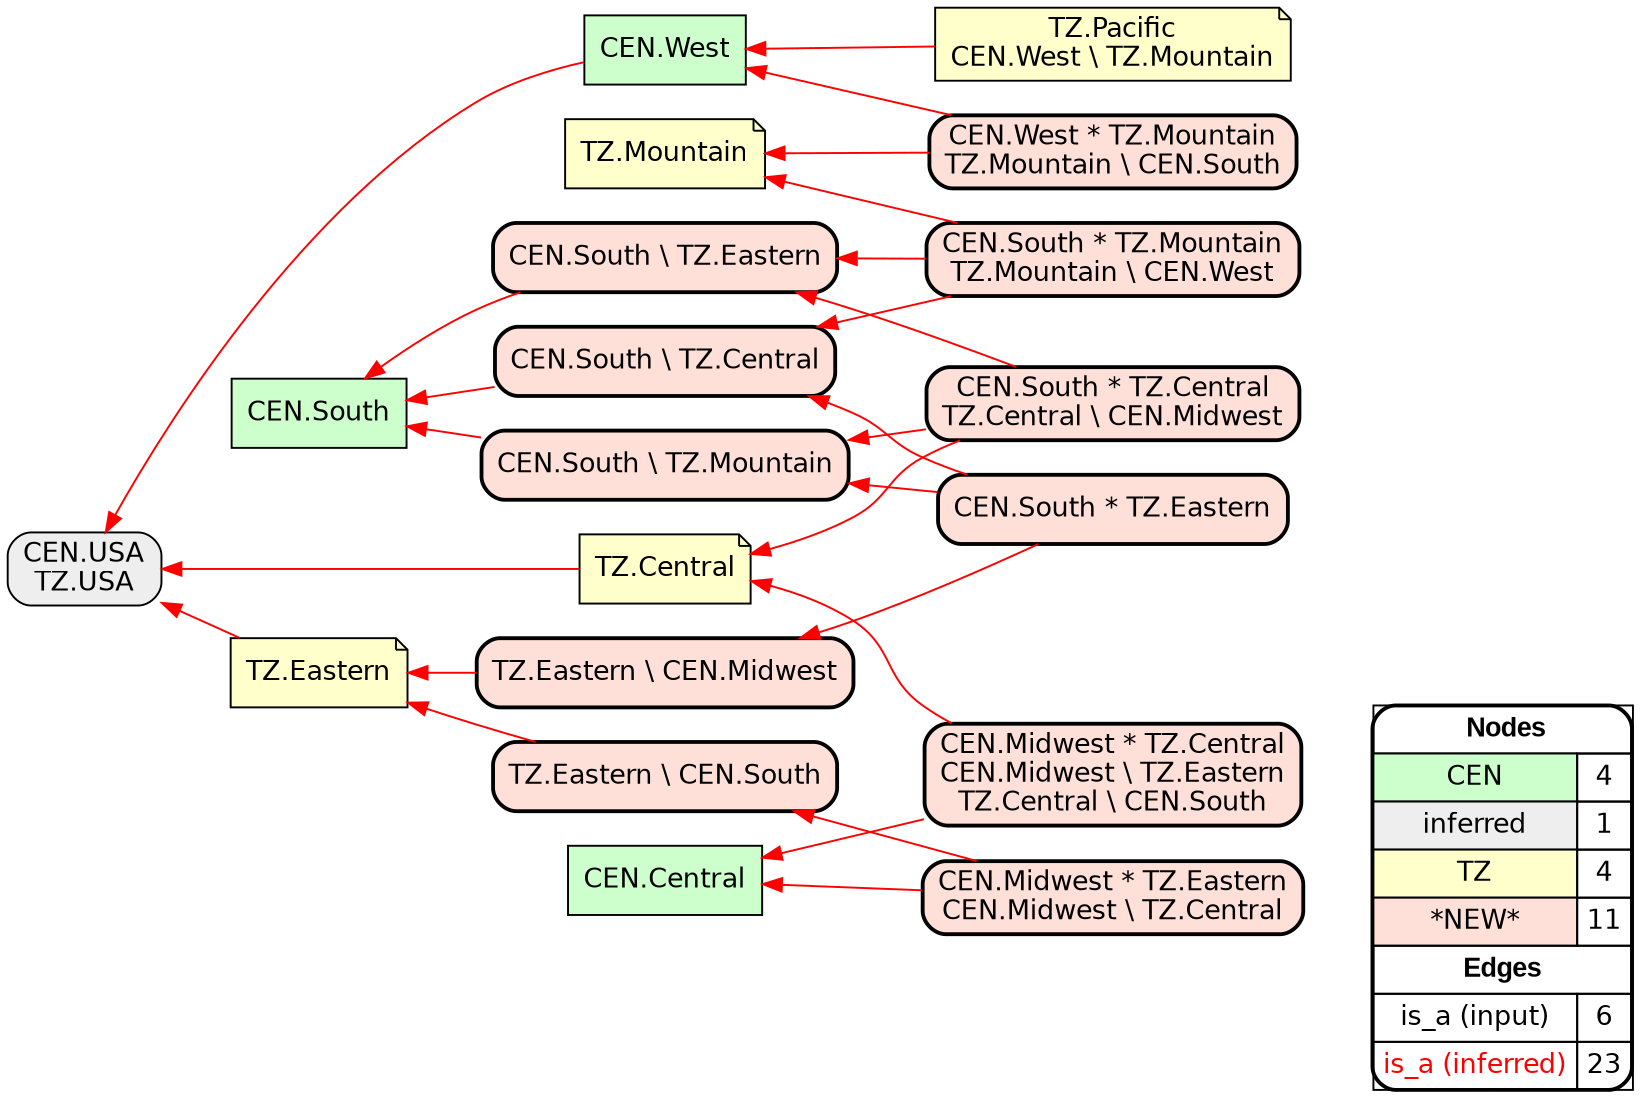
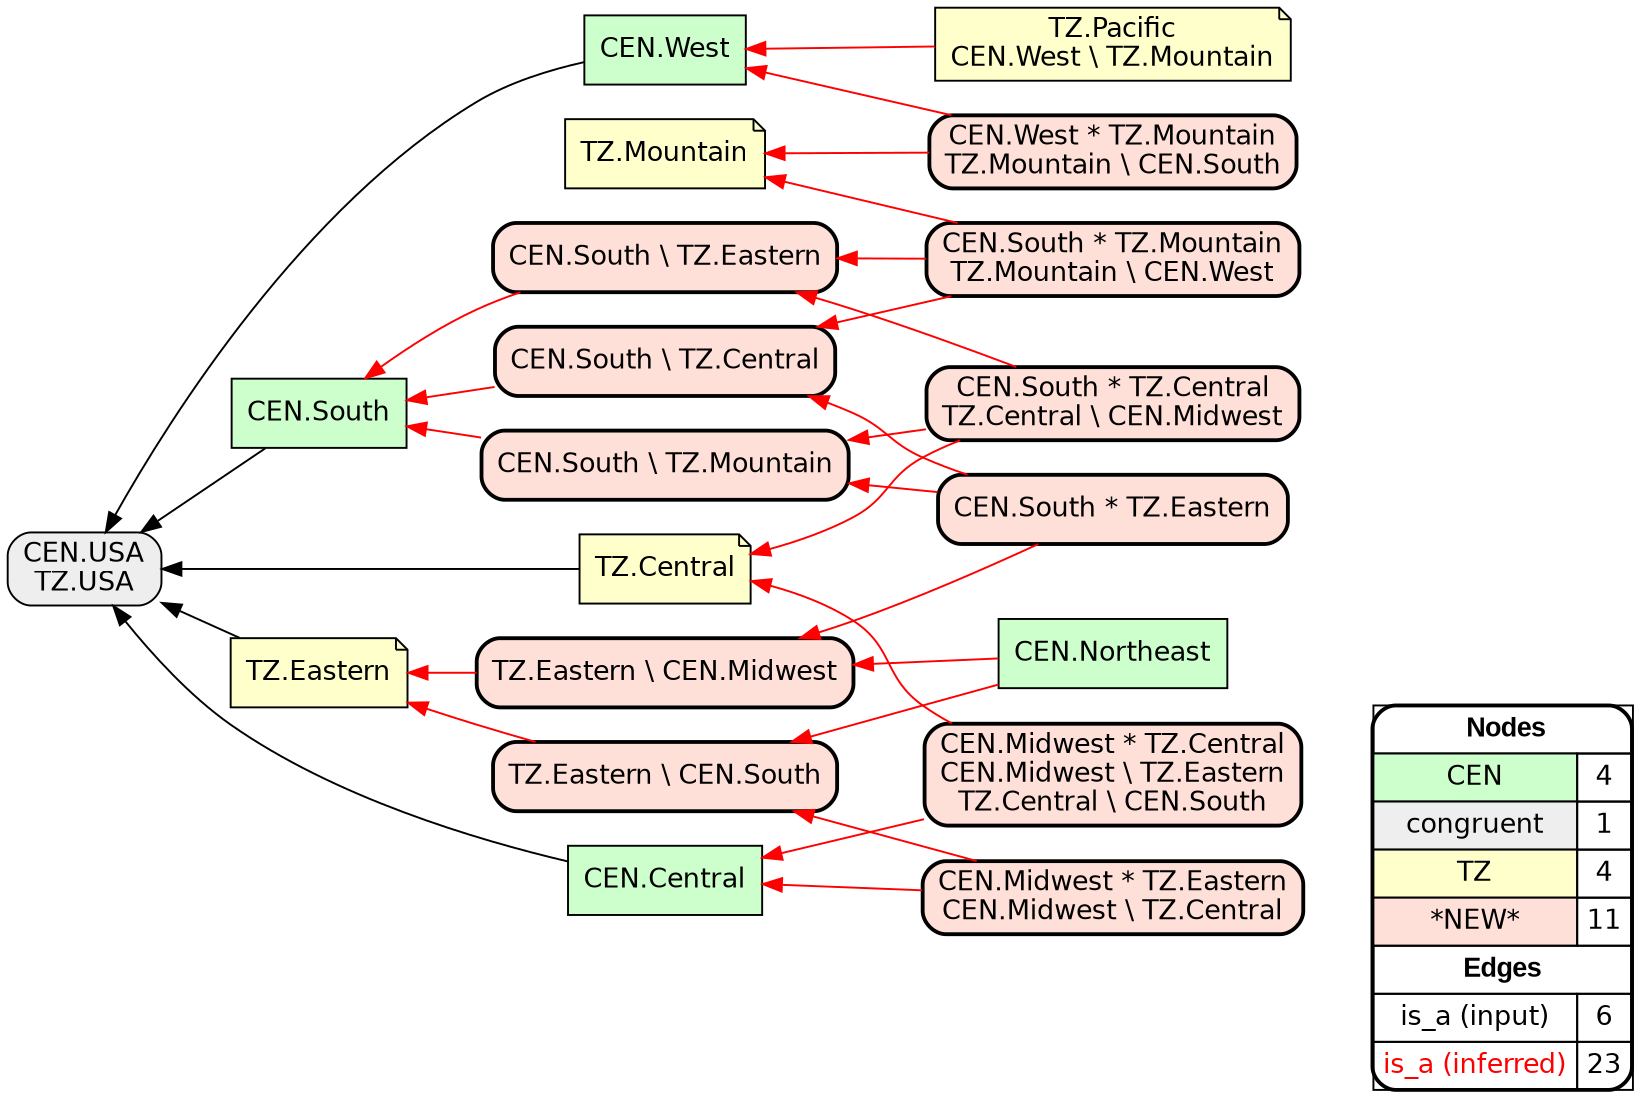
edge "CEN.West" -> "CEN.USA TZ.USA": color #ff0000 -> #000000
edge "CEN.South" -> "CEN.USA TZ.USA": added
edge "TZ.Central" -> "CEN.USA TZ.USA": color #ff0000 -> #000000
edge "TZ.Eastern" -> "CEN.USA TZ.USA": color #ff0000 -> #000000
node "CEN.Northeast": added
edge "CEN.Central" -> "CEN.USA TZ.USA": added
node "Nodes": text "inferred" -> "congruent"
